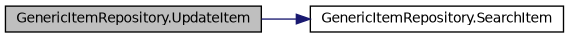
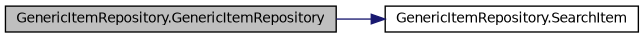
node "GenericItemRepository.UpdateItem": label "GenericItemRepository.UpdateItem" -> "GenericItemRepository.GenericItemRepository"
